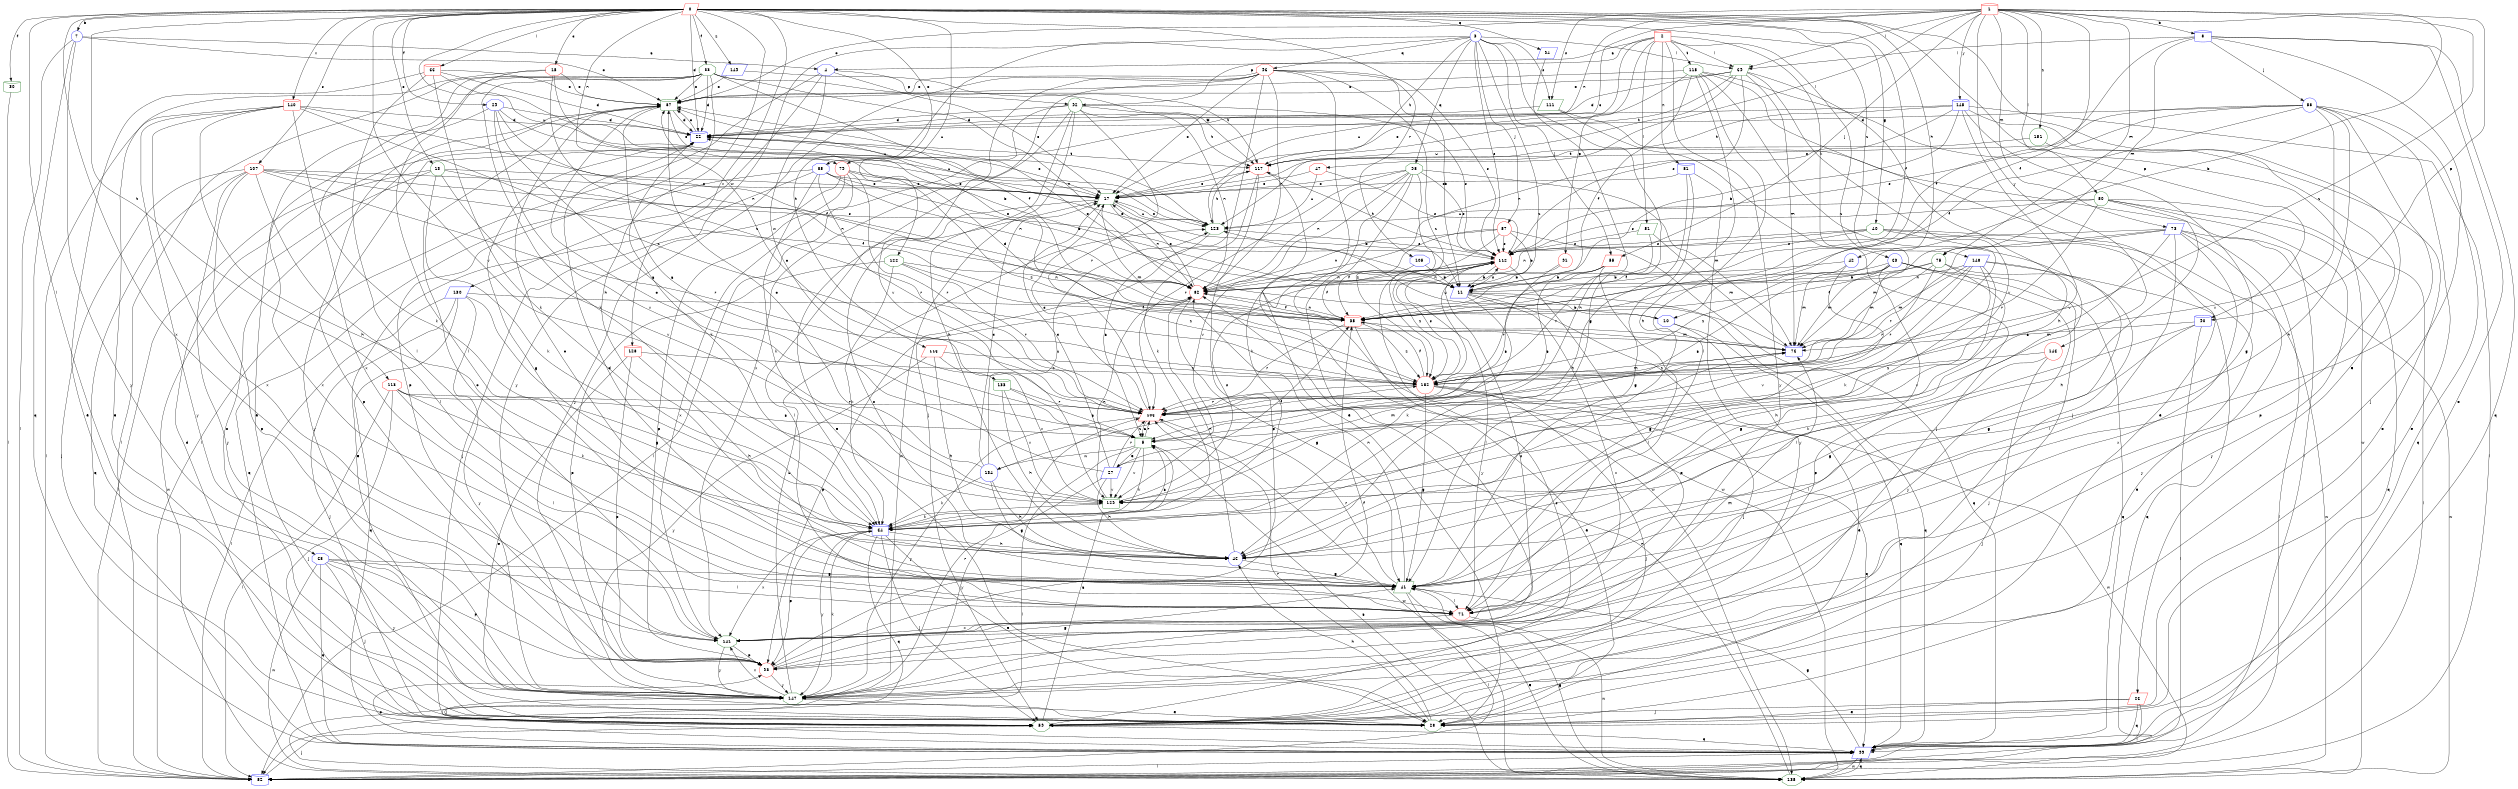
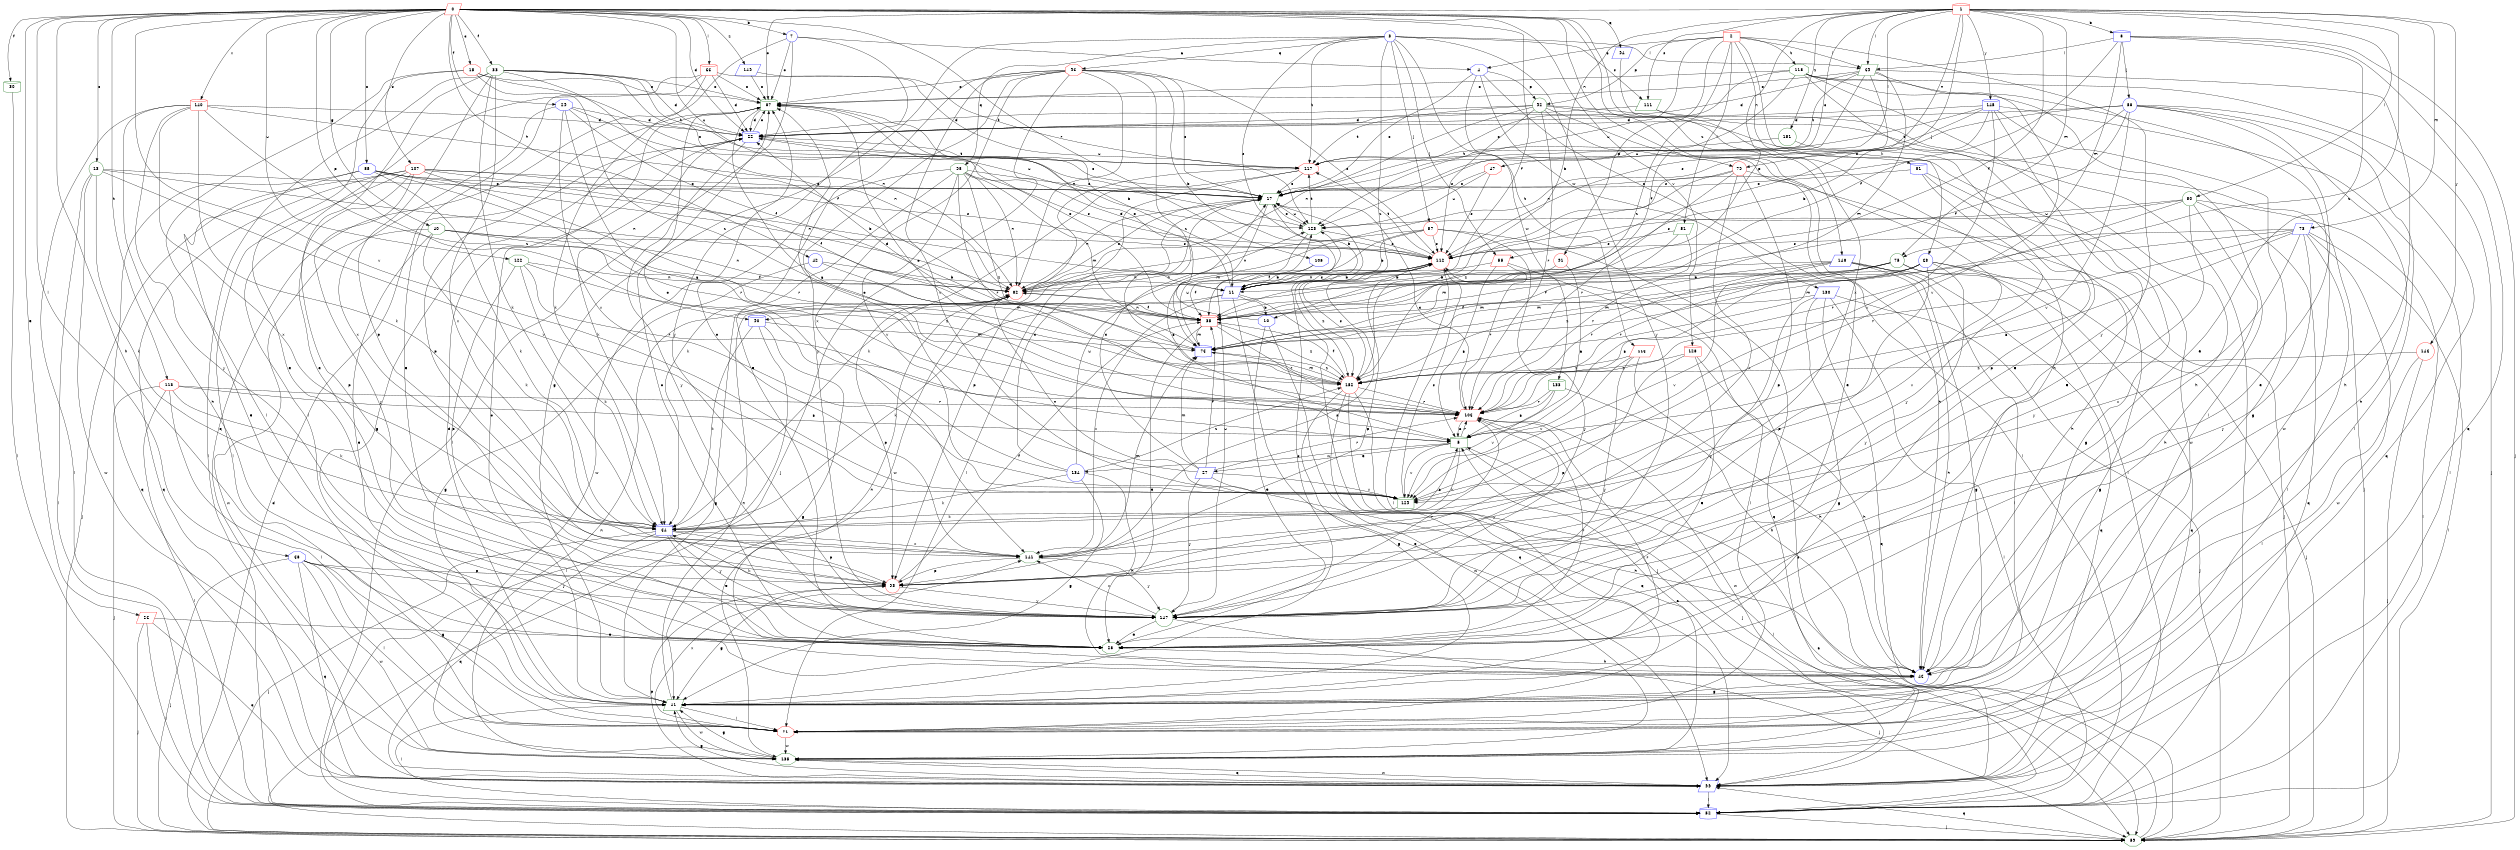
edge "64" -> "46": removed, label "h"
edge "41" -> "135": label "e" -> "w"
node "147": shape octagon -> circle
